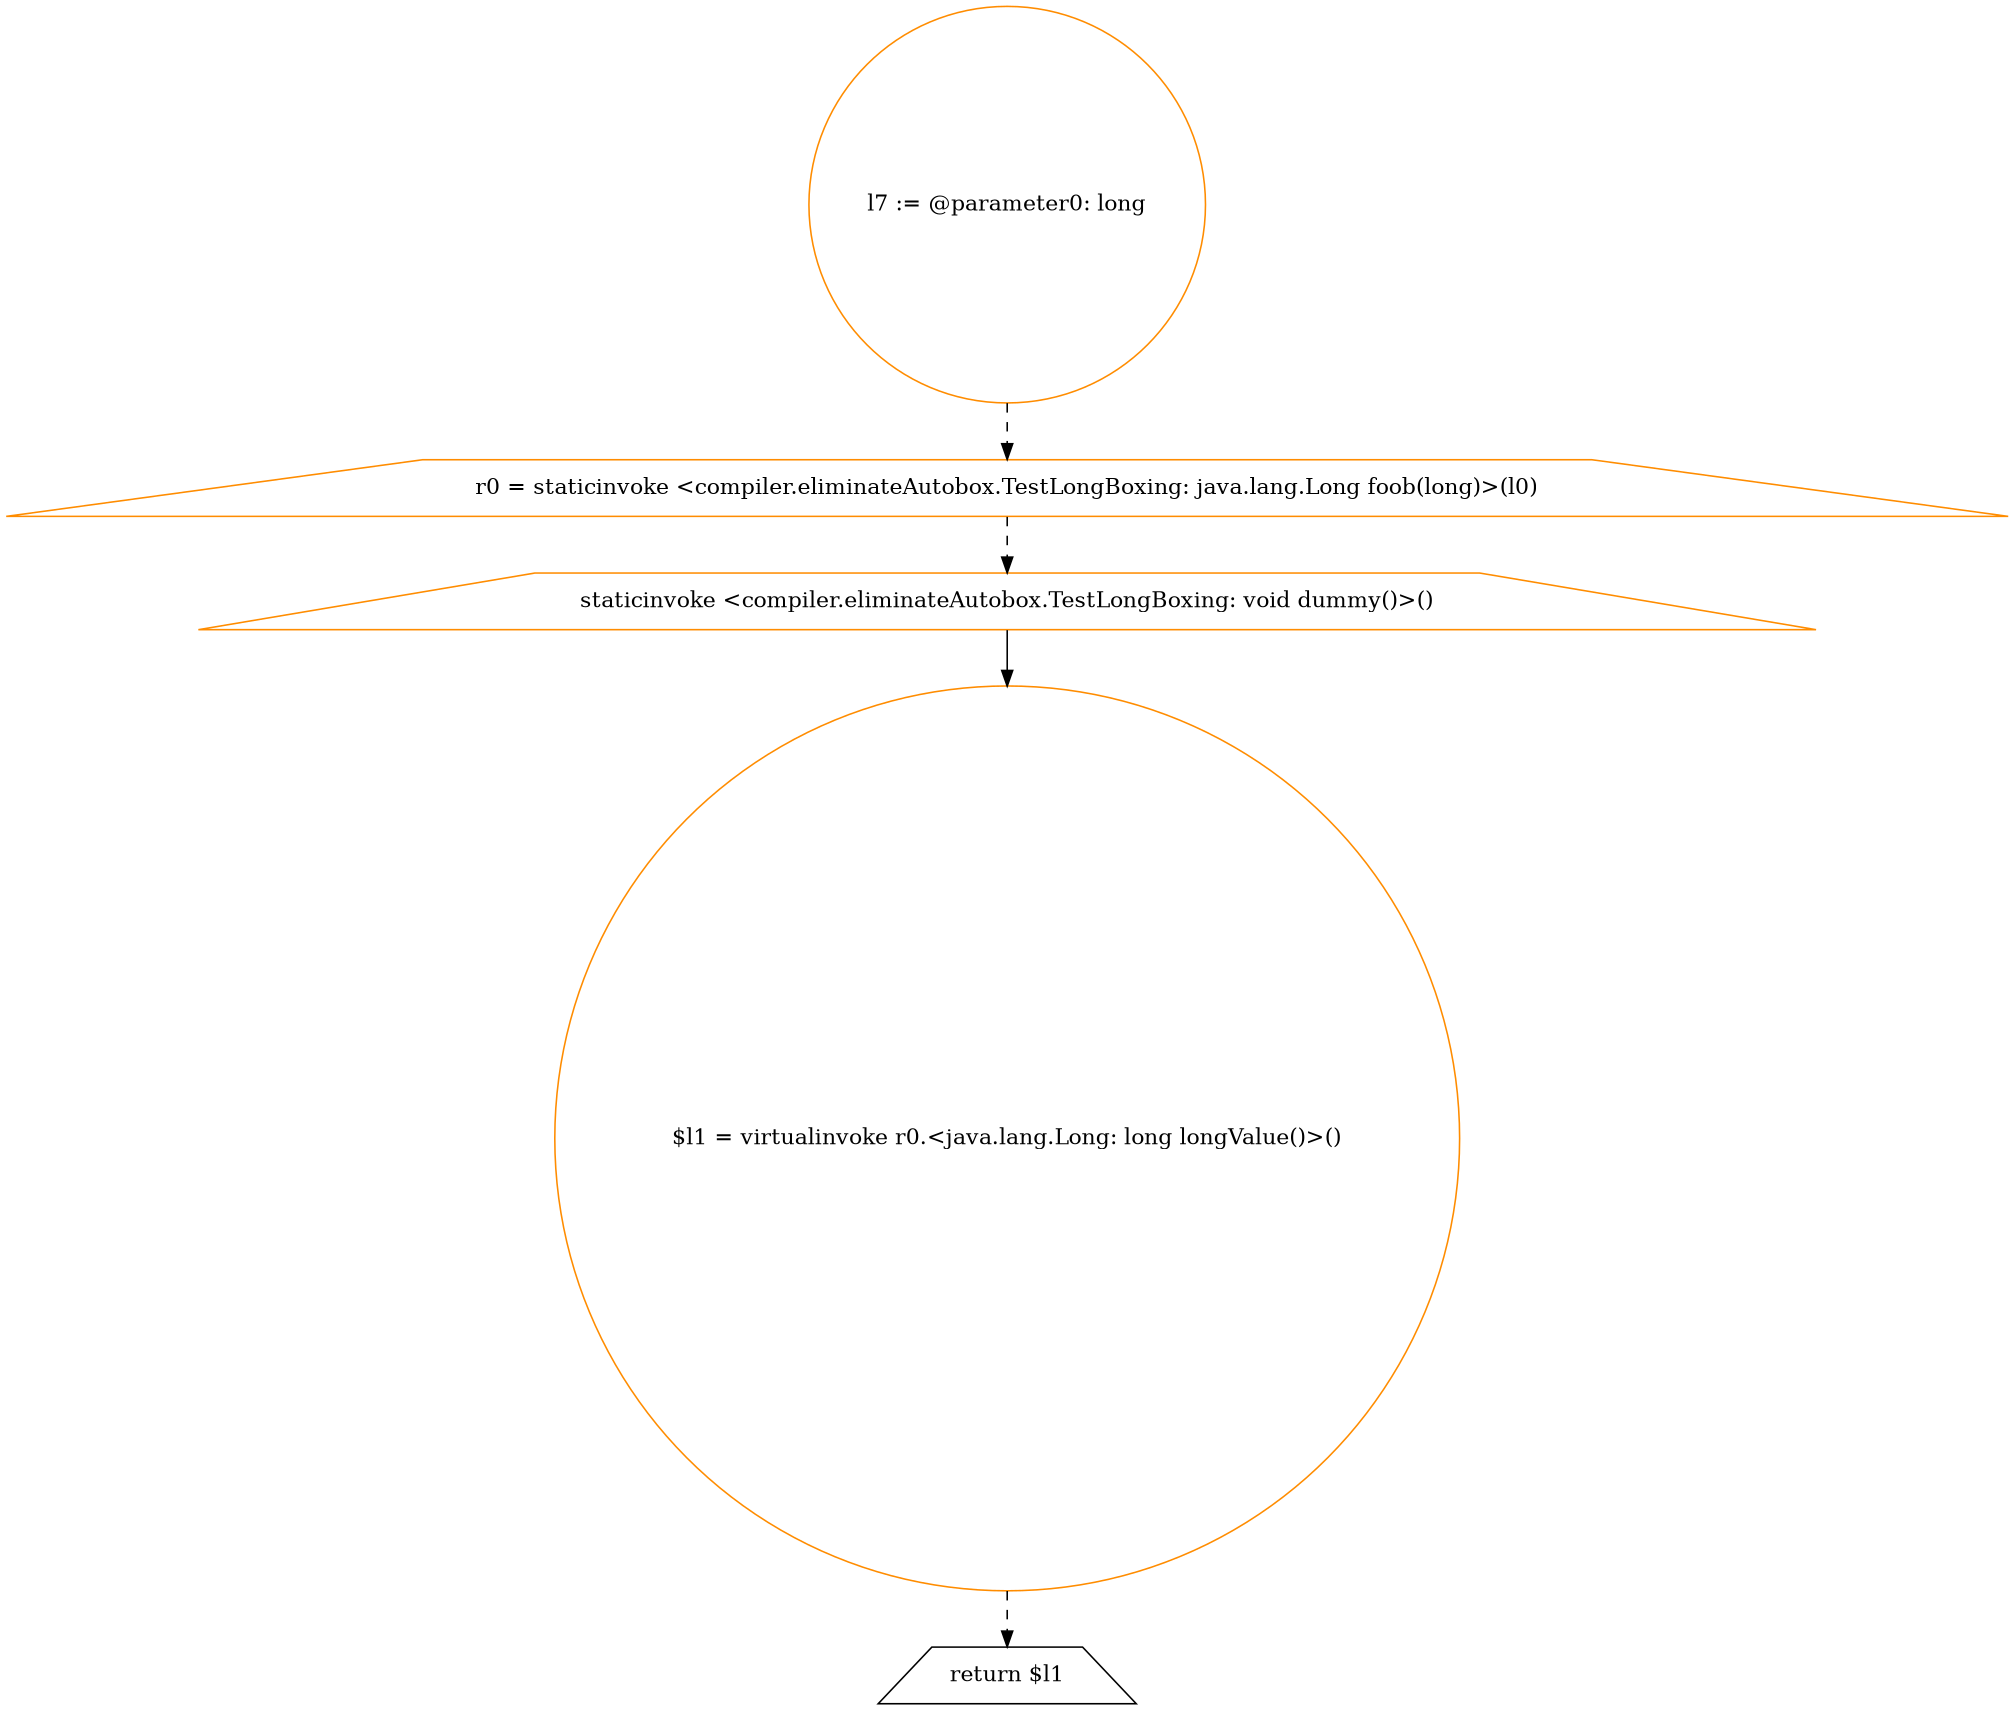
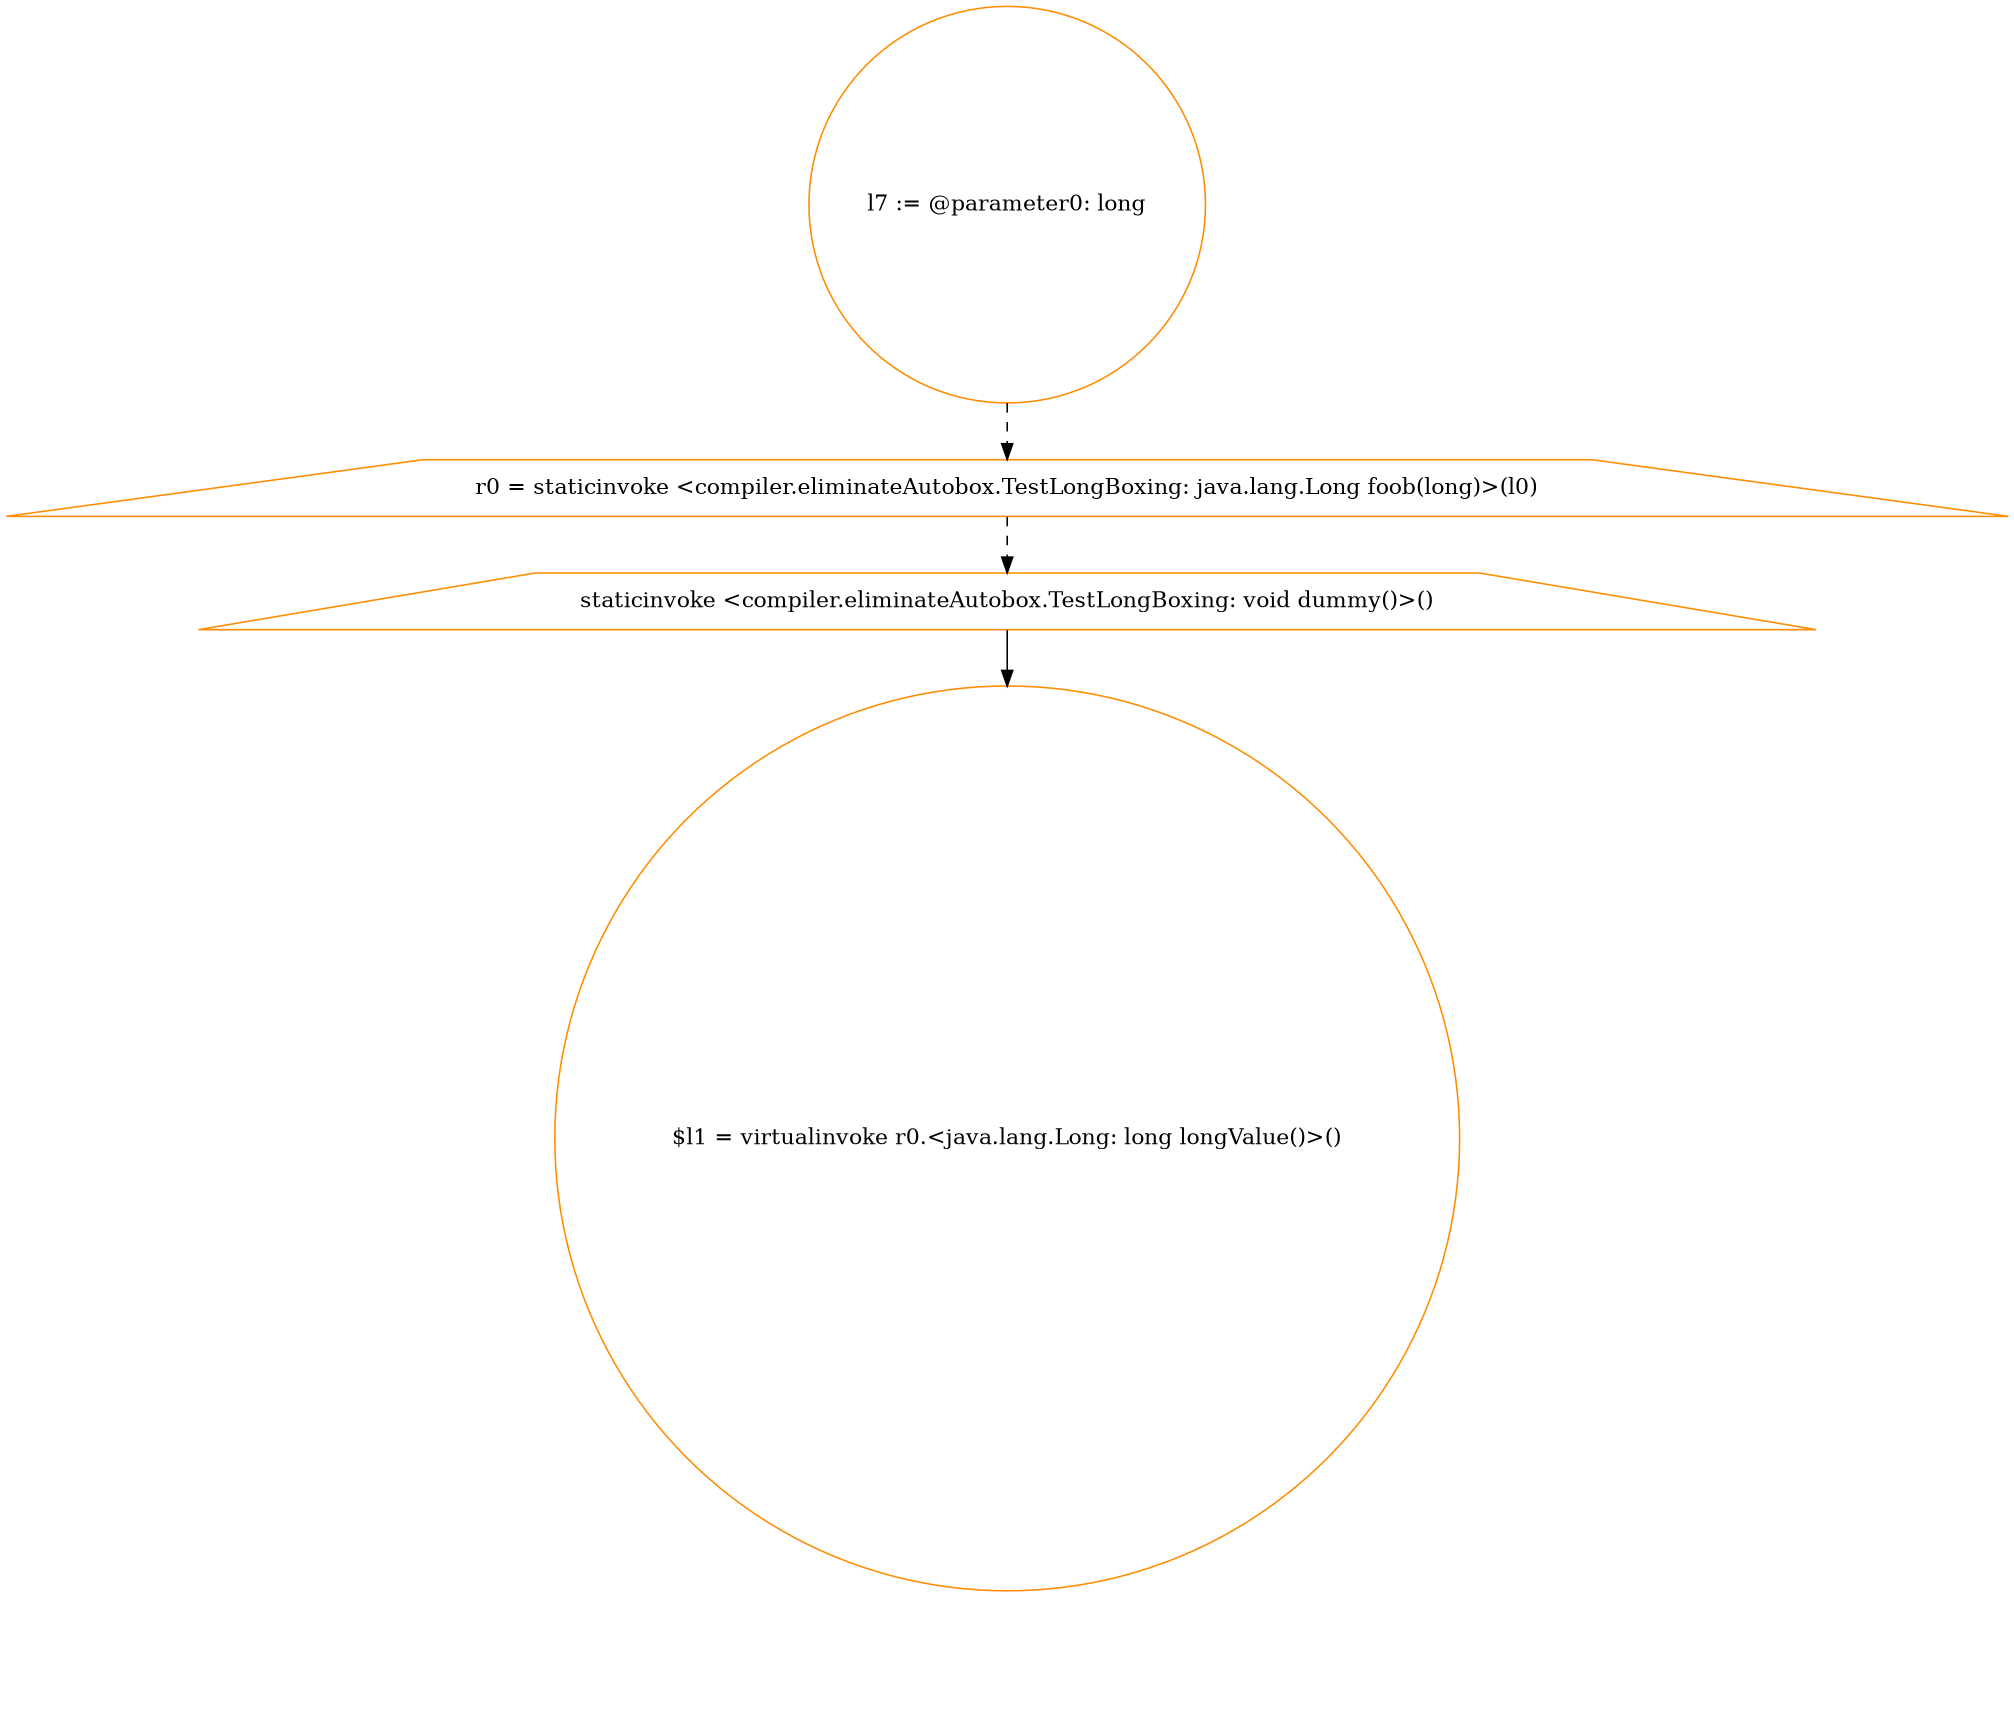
node "return $l1": removed
